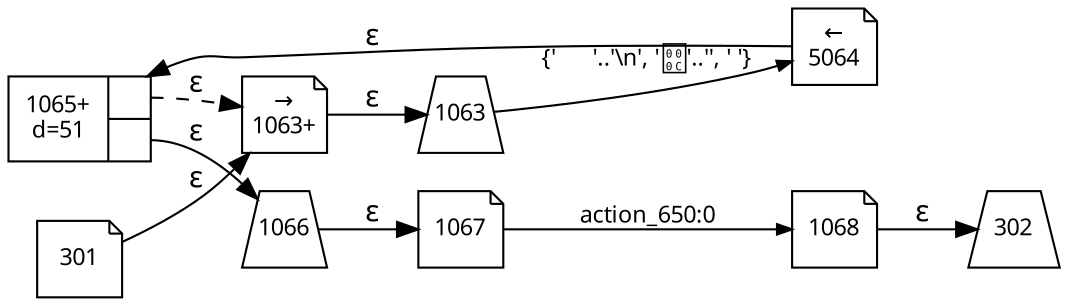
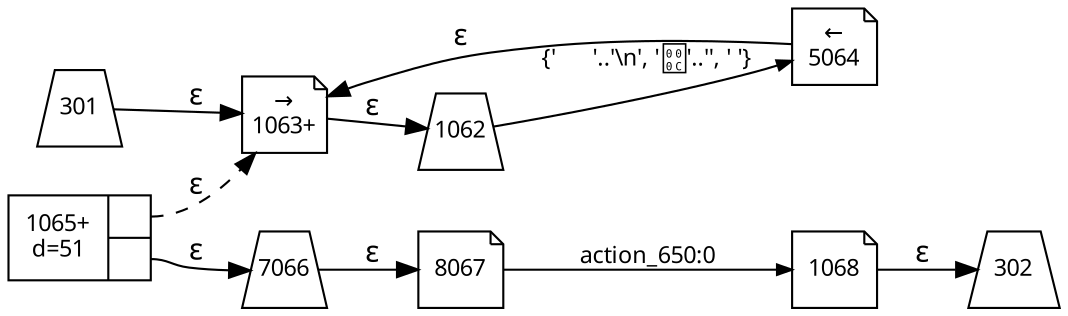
edge "← 5064" -> "1065+": now "← 5064" -> "→ 1063+"
node "1063": label "1063" -> "1062"
node "1066": label "1066" -> "7066"
node "1067": label "1067" -> "8067"
node "301": shape note -> trapezium
